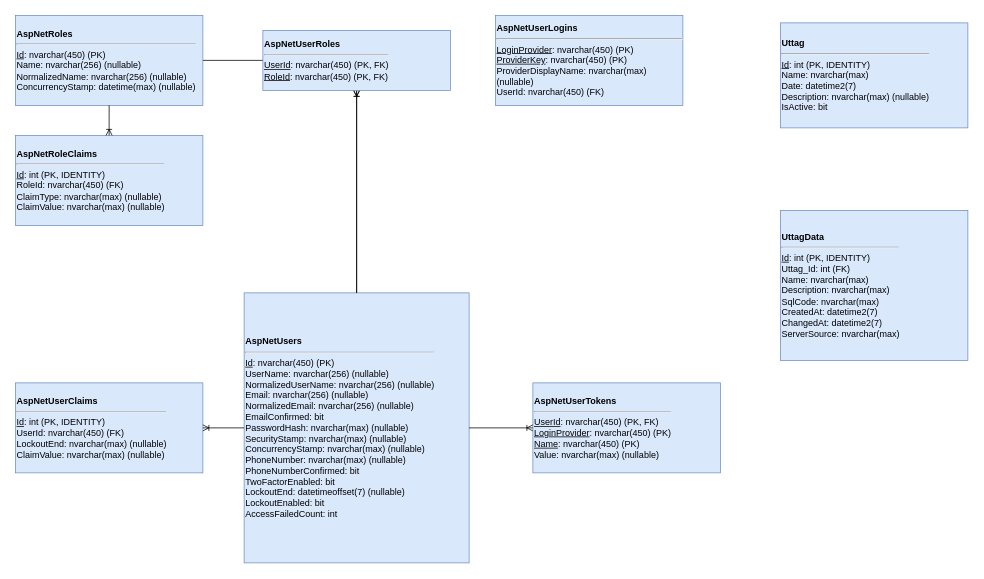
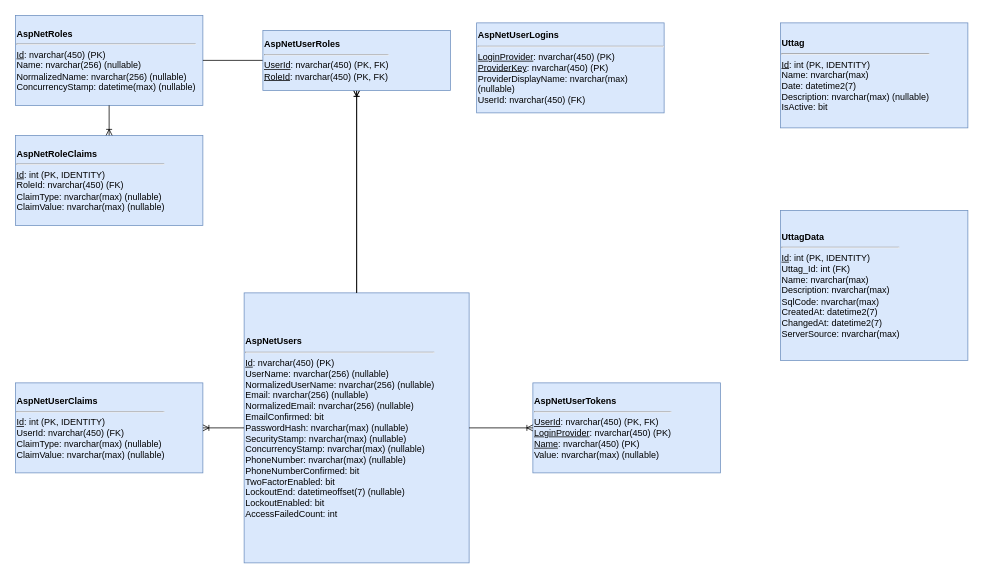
node "AspNetUserLoginsLoginProvider: nvarchar(450) (PK) ProviderKey: nvarchar(450) (PK) ProviderDisplayName: nvarchar(max) (nullable) UserId: nvarchar(450) (FK)": moved (589, 60) -> (570, 68)
node "AspNetUserClaimsId: int (PK, IDENTITY) UserId: nvarchar(450) (FK) LockoutEnd: nvarchar(max) (nullable) ClaimValue: nvarchar(max) (nullable)": label "AspNetUserClaimsId: int (PK, IDENTITY) UserId: nvarchar(450) (FK) LockoutEnd: nvarchar(max) (nullable) ClaimValue: nvarchar(max) (nullable)" -> "AspNetUserClaimsId: int (PK, IDENTITY) UserId: nvarchar(450) (FK) ClaimType: nvarchar(max) (nullable) ClaimValue: nvarchar(max) (nullable)"
